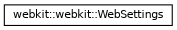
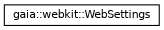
node "webkit::webkit::WebSettings": label "webkit::webkit::WebSettings" -> "gaia::webkit::WebSettings"
